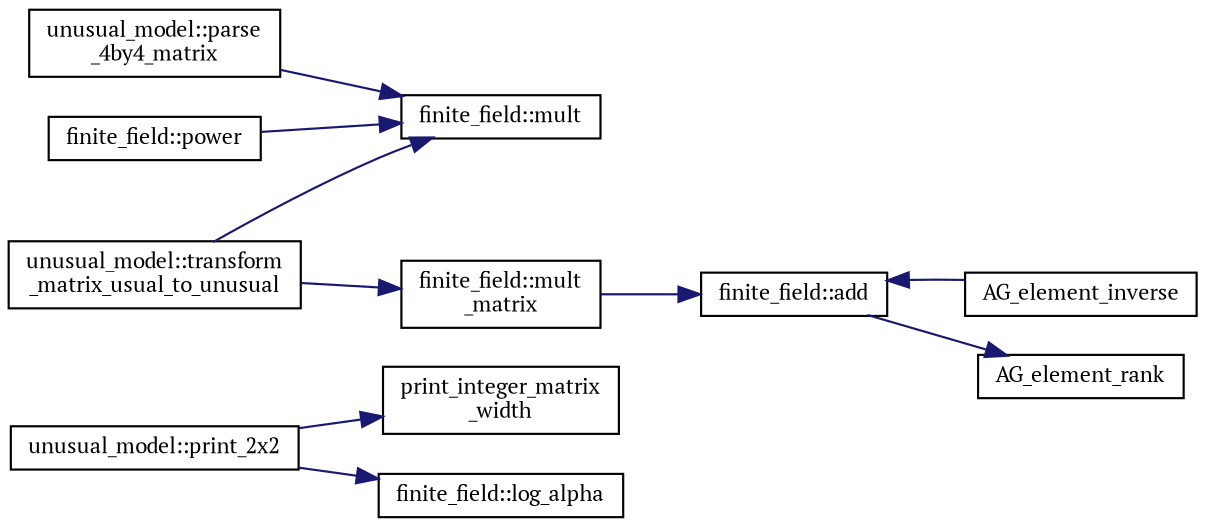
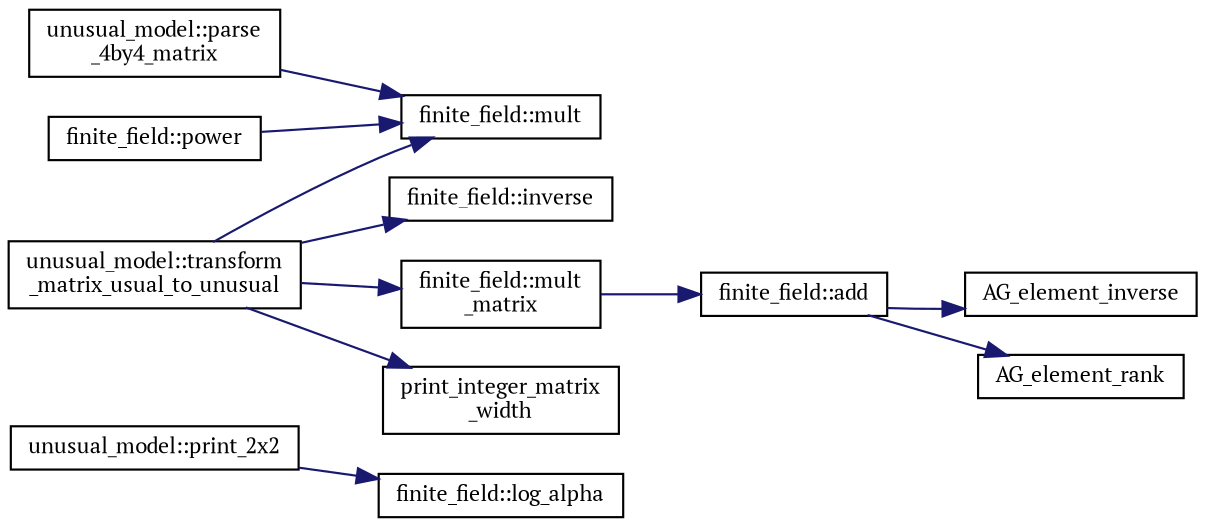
node "finite_field::inverse": added
edge "AG_element_inverse" -> "finite_field::add": reversed
edge "unusual_model::print_2x2" -> "print_integer_matrix _width": now "unusual_model::transform _matrix_usual_to_unusual" -> "print_integer_matrix _width"
